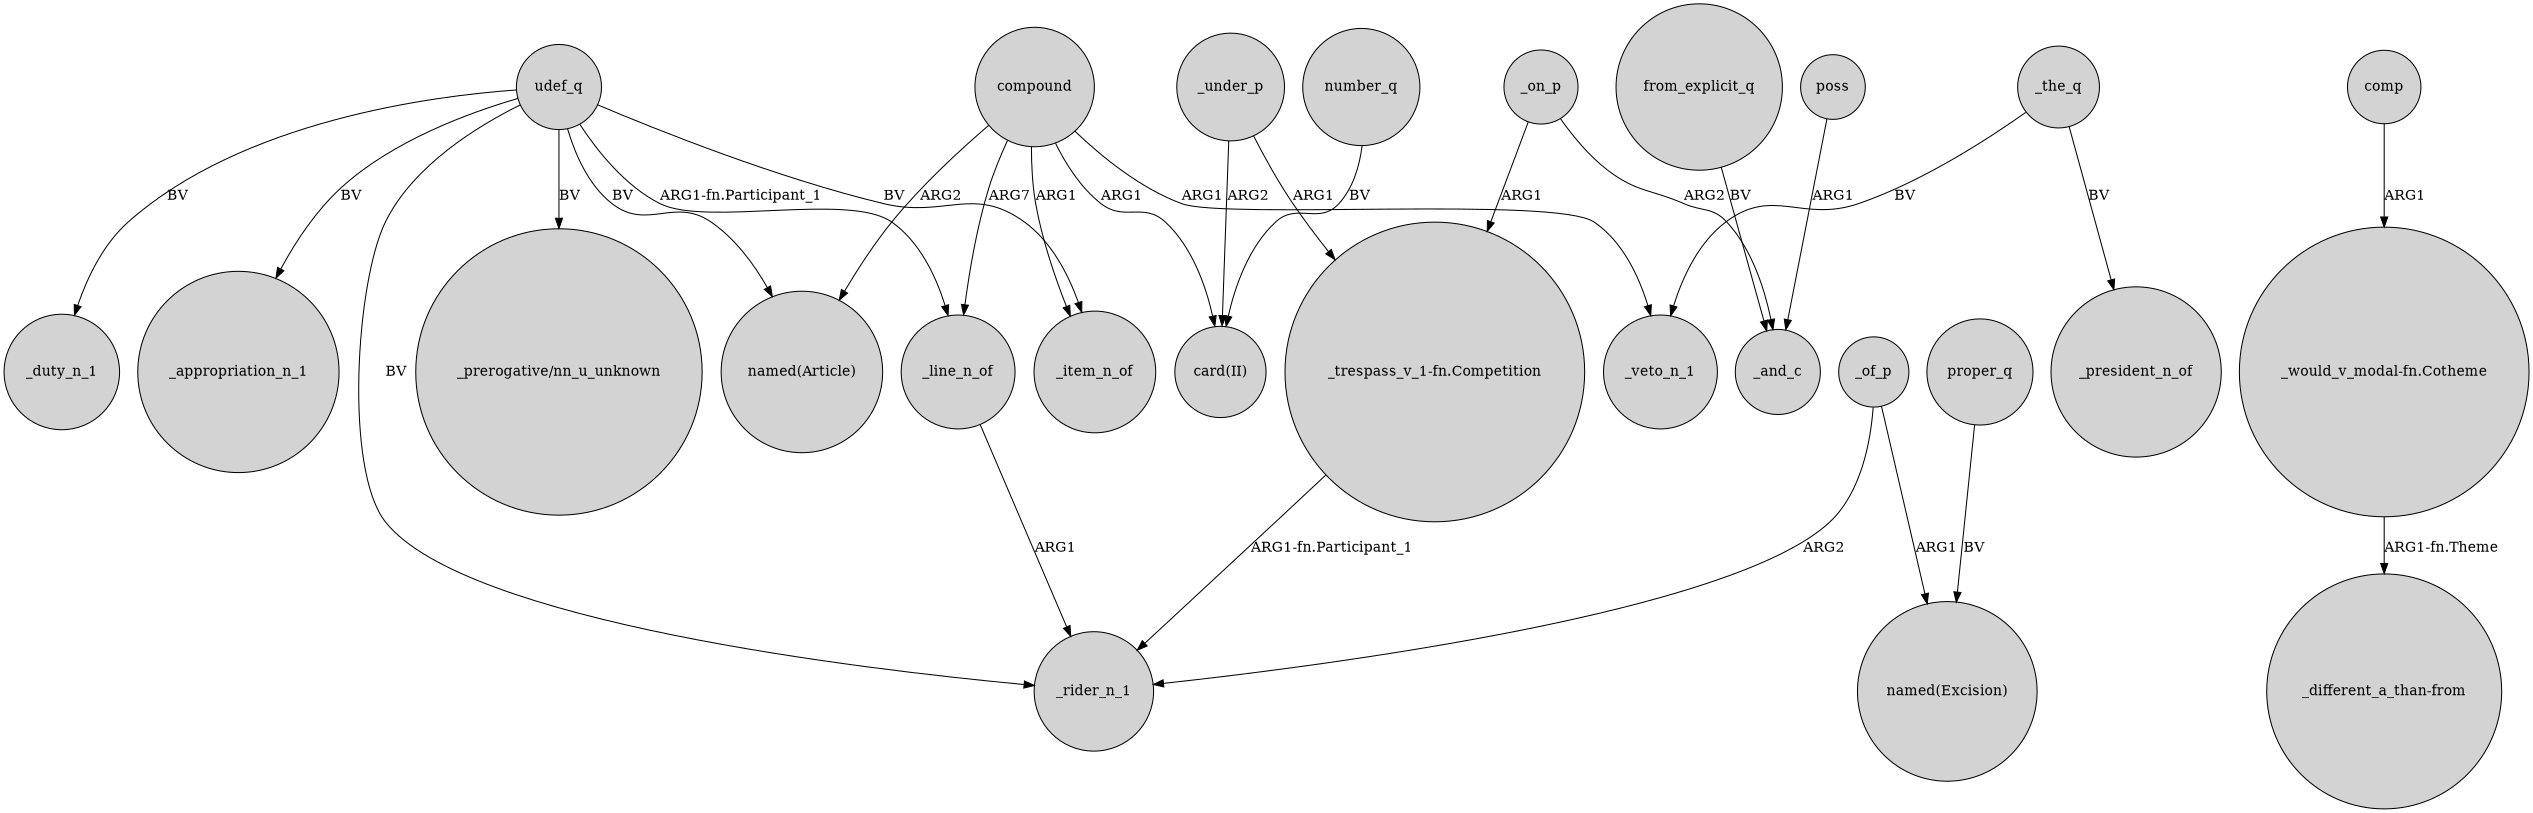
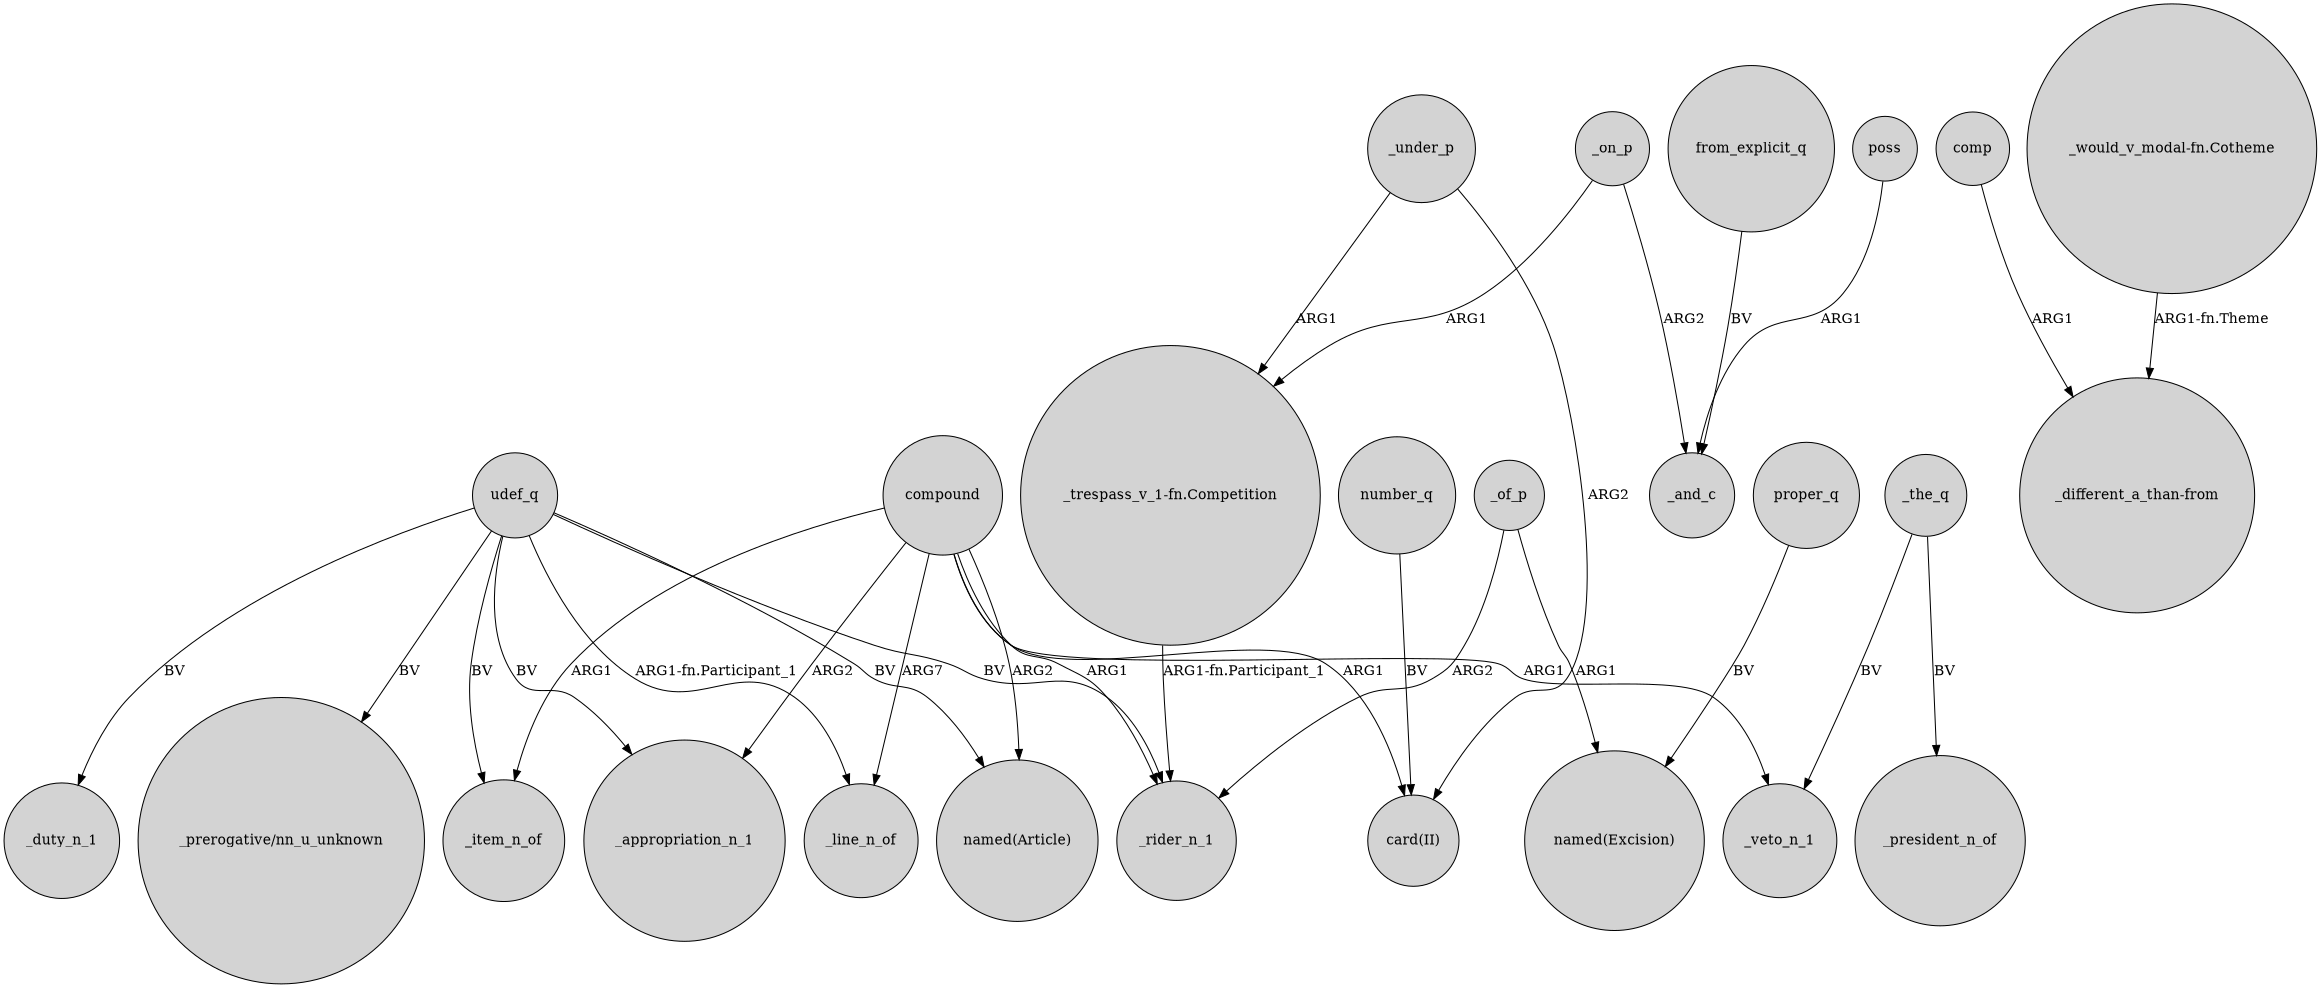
edge "comp" -> "_would_v_modal-fn.Cotheme": now "comp" -> "_different_a_than-from"
edge "_line_n_of" -> "_rider_n_1": now "compound" -> "_rider_n_1"
edge "compound" -> "_appropriation_n_1": added, label "ARG2"
